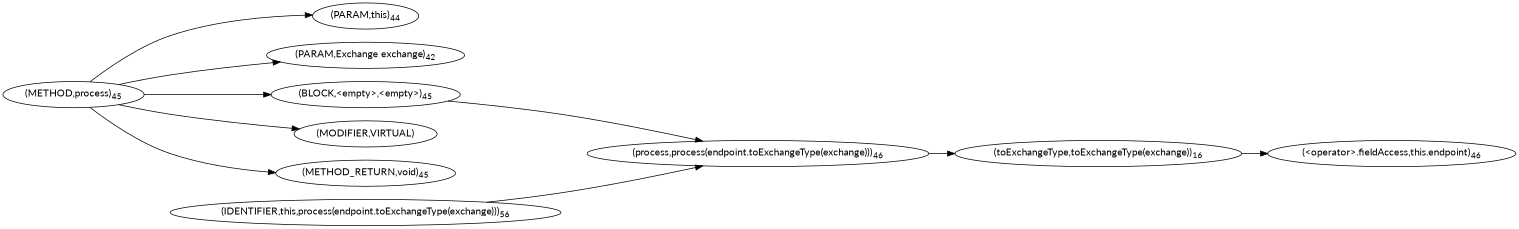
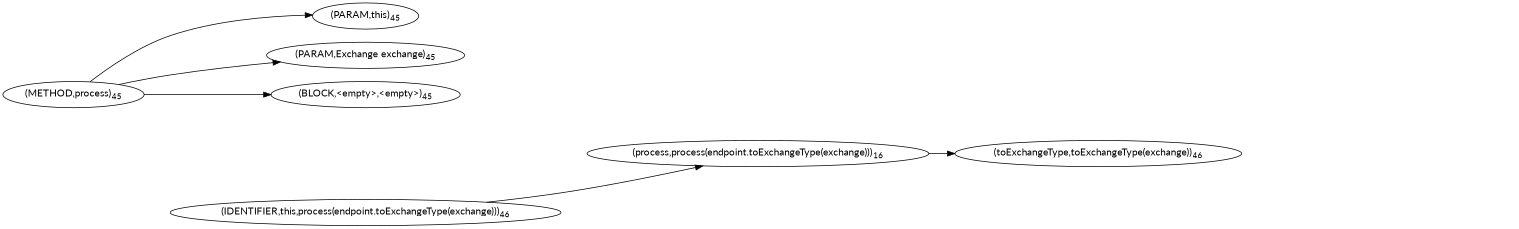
node "(PARAM,this)": text "44" -> "45"
node "(PARAM,Exchange exchange)": text "42" -> "45"
edge "(BLOCK,<empty>,<empty>)" -> "(process,process(endpoint.toExchangeType(exchange)))": removed
node "(MODIFIER,VIRTUAL)": removed
node "(process,process(endpoint.toExchangeType(exchange)))": text "46" -> "16"
node "(toExchangeType,toExchangeType(exchange))": text "16" -> "46"
node "(<operator>.fieldAccess,this.endpoint)": removed
node "(METHOD_RETURN,void)": removed
node "(IDENTIFIER,this,process(endpoint.toExchangeType(exchange)))": text "56" -> "46"
